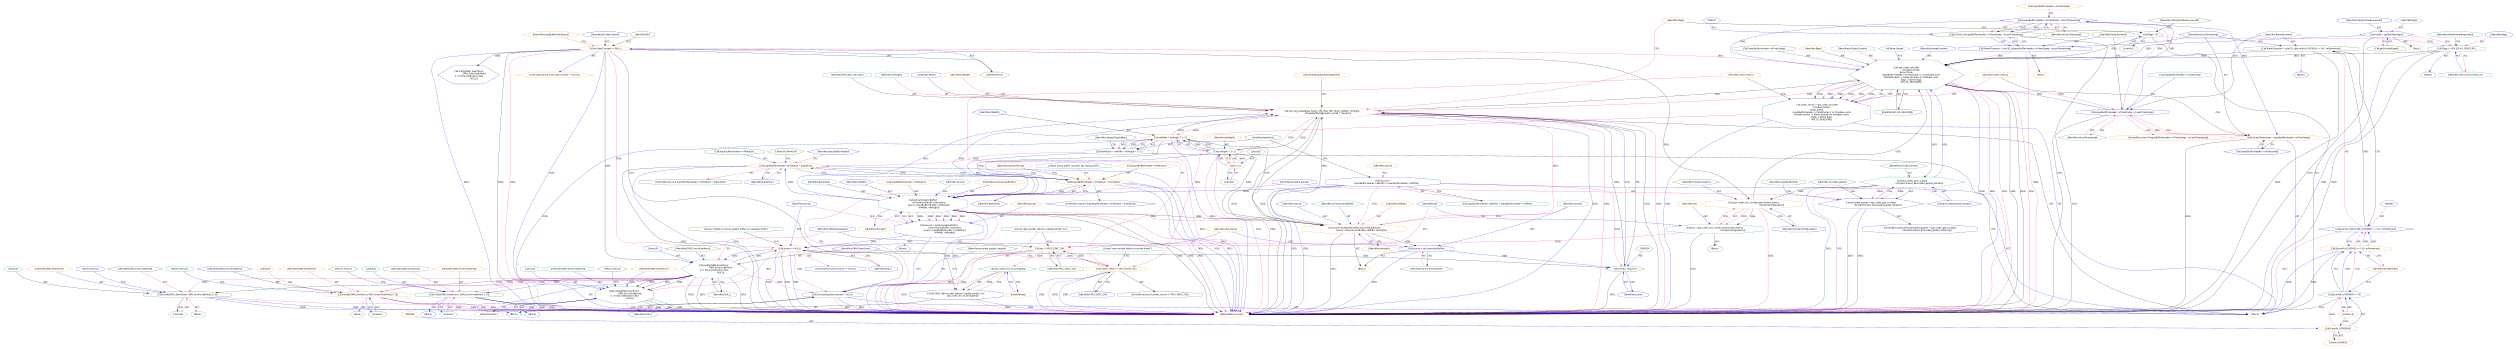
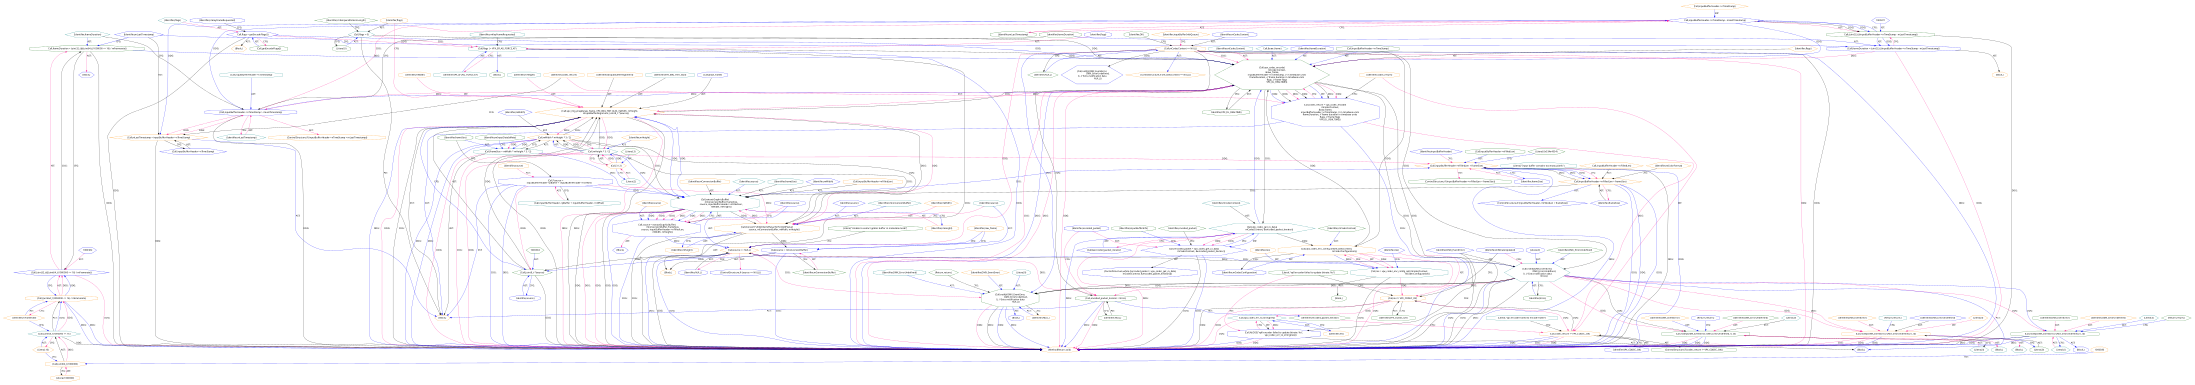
node "(Call,notify = getEncodeFlags())": label "(Call,notify = getEncodeFlags())" -> "(Call,flags = getEncodeFlags())"
edge "(Identifier,encoded_packet_iterator)" -> "(Call,encoded_packet_iterator = NULL)": reversed
